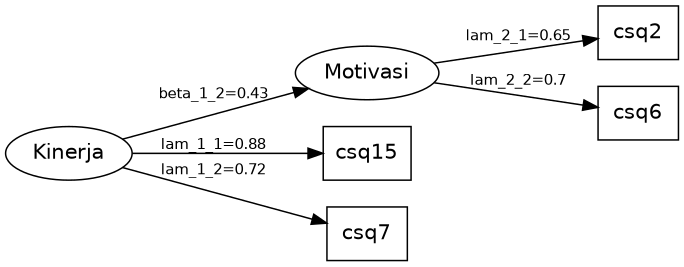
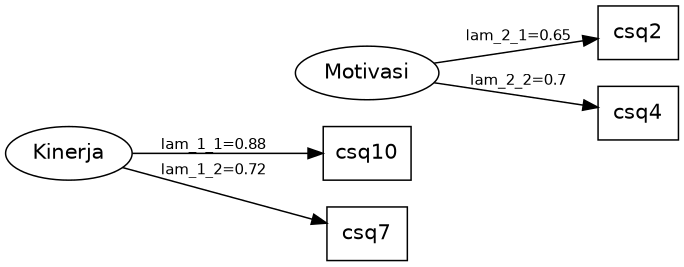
node "csq6": label "csq6" -> "csq4"
edge "Kinerja" -> "Motivasi": removed, label "beta_1_2=0.43"
node "csq15": label "csq15" -> "csq10"
